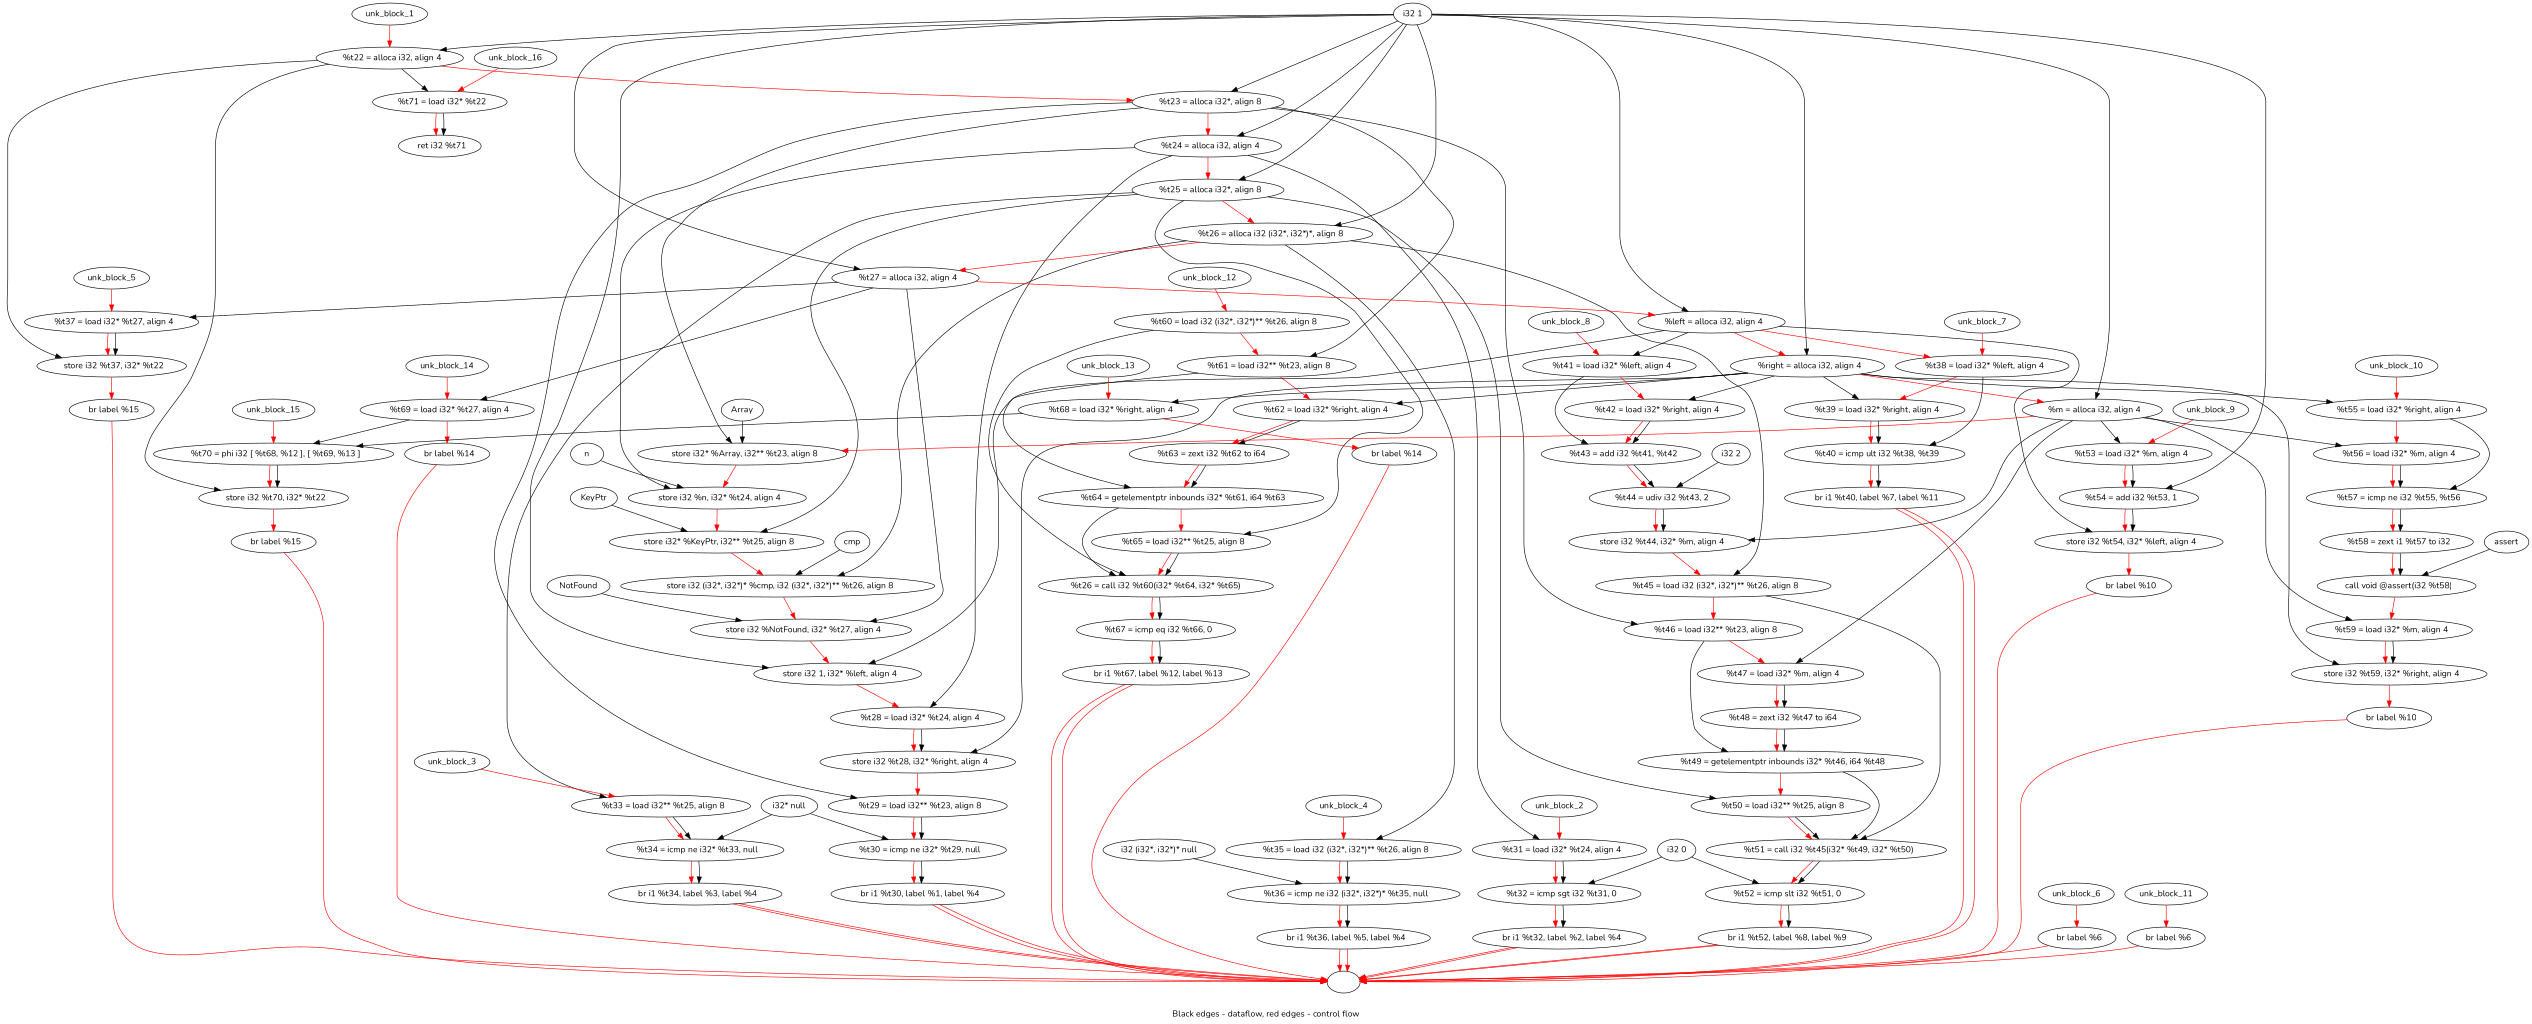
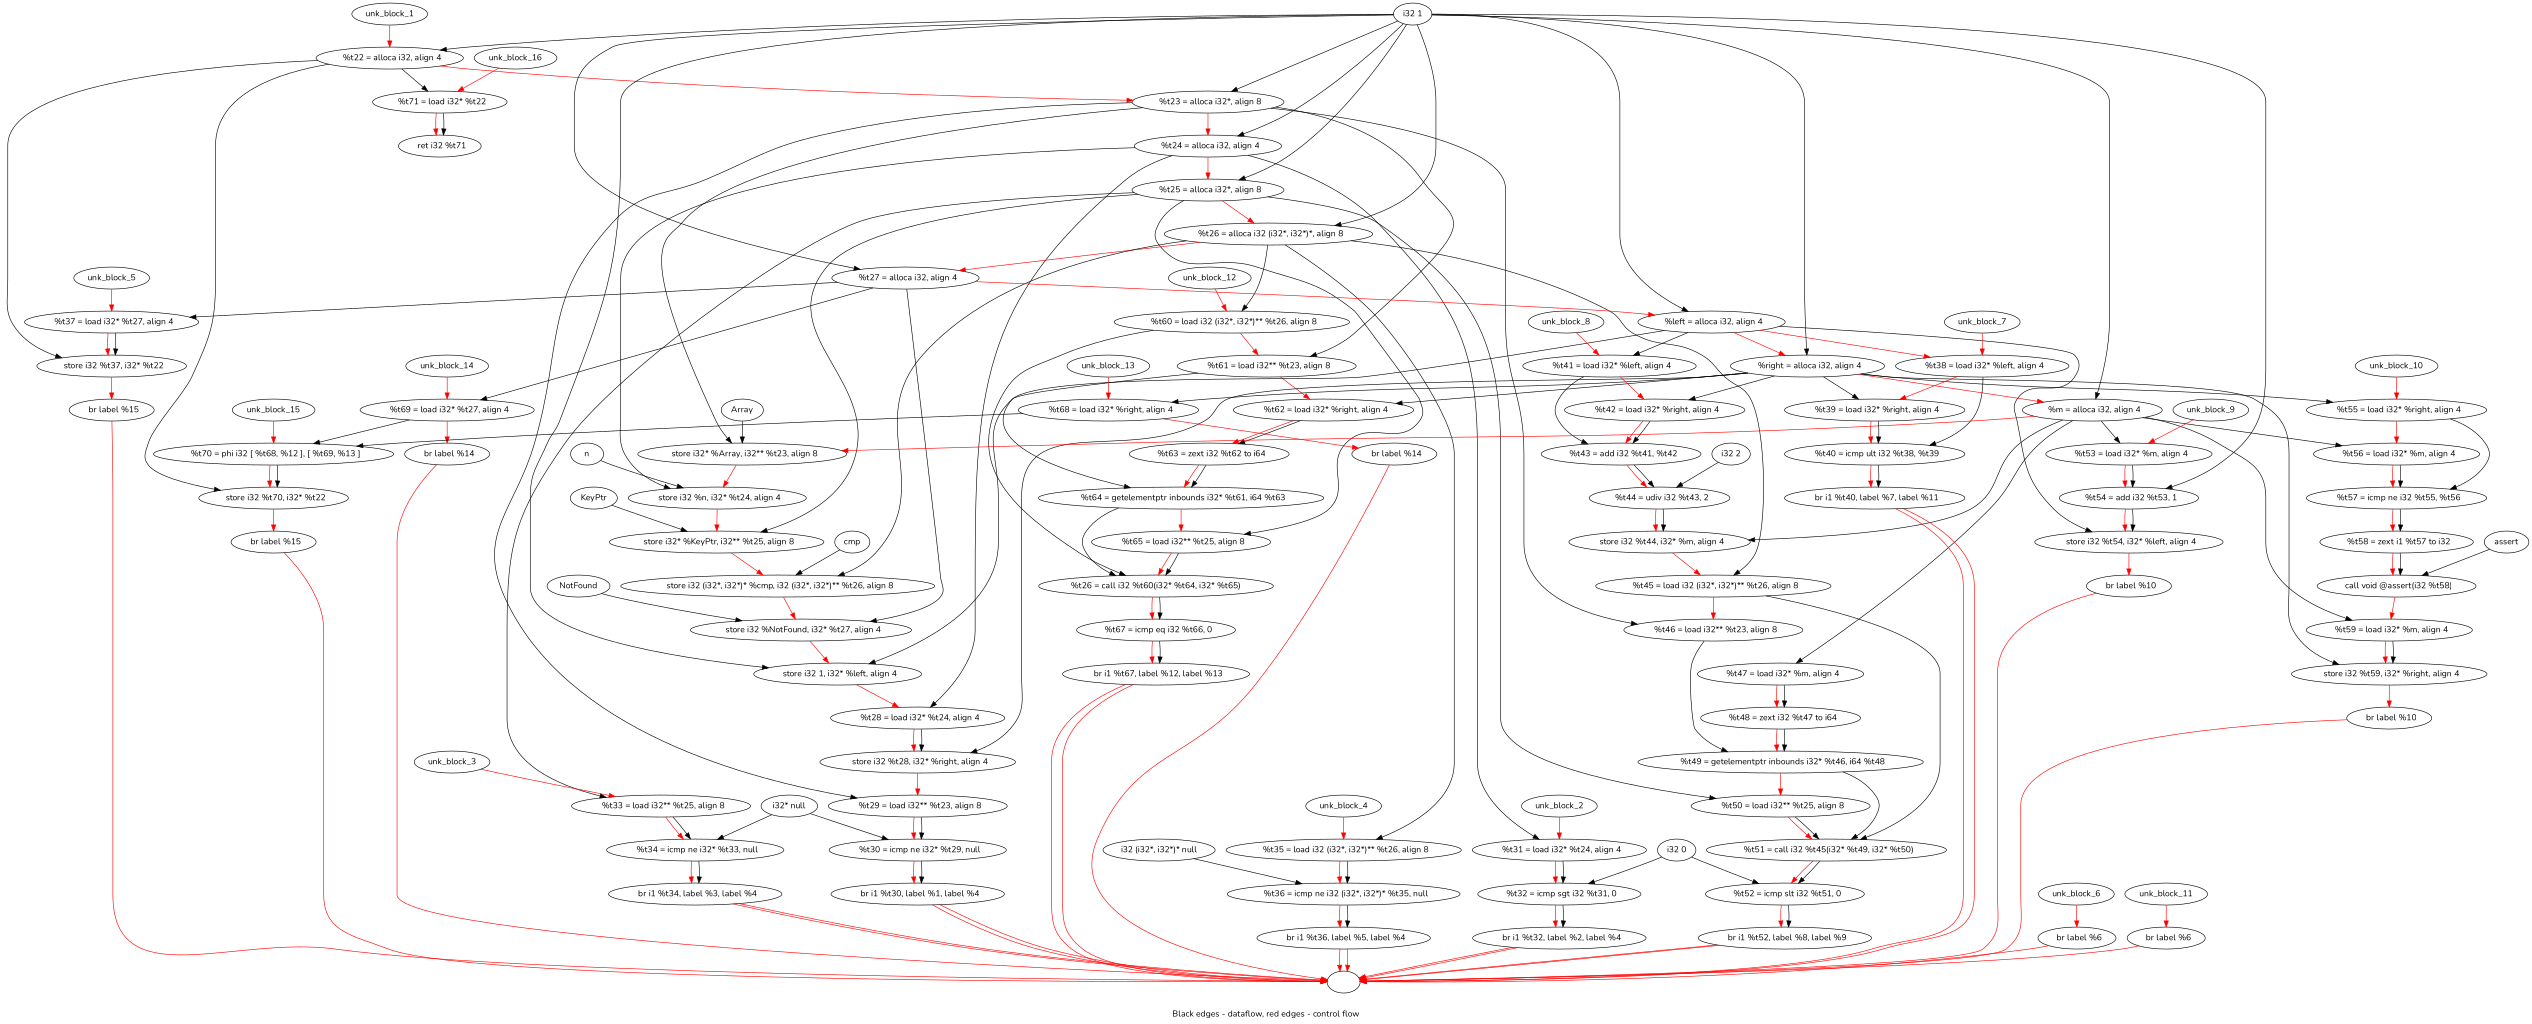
edge "%t26 = alloca i32 (i32*, i32*)*, align 8" -> "%t60 = load i32 (i32*, i32*)** %t26, align 8": added
edge "%t46 = load i32** %t23, align 8" -> "%t47 = load i32* %m, align 4": removed
